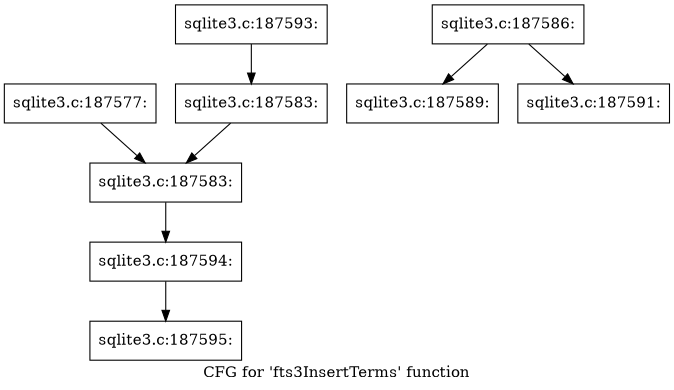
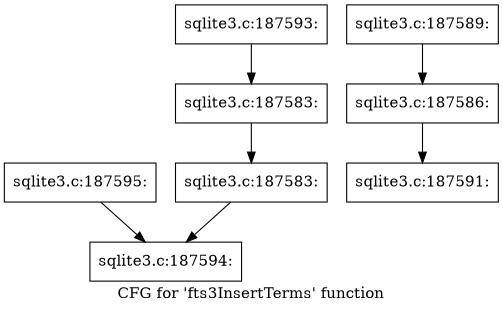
edge "sqlite3.c:187586:" -> "sqlite3.c:187589:": reversed
node "sqlite3.c:187577:": removed
edge "sqlite3.c:187594:" -> "sqlite3.c:187595:": reversed
